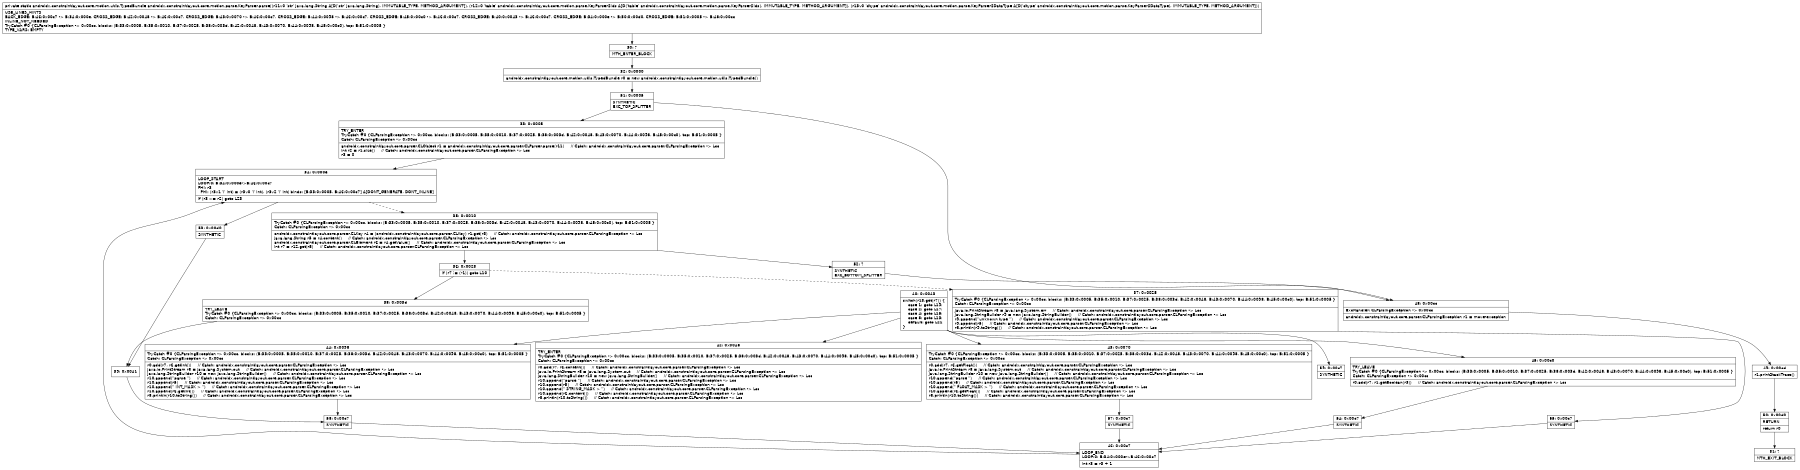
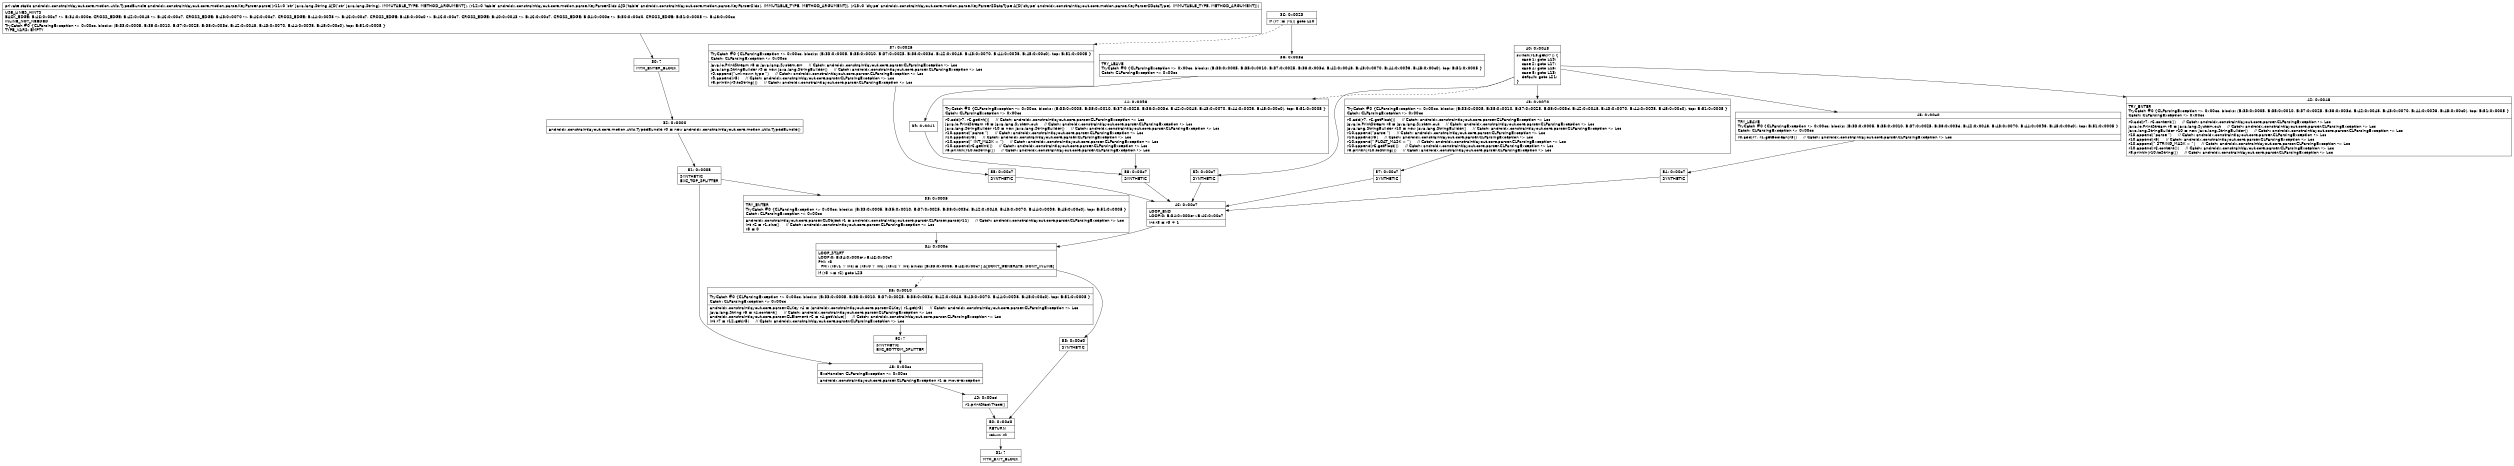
edge "59: 0x00c7" -> "46: 0x00c7": added
edge "35: 0x0010" -> "36: 0x0023": removed
edge "53: 0x00d0" -> "39: 0x0041": now "53: 0x00d0" -> "50: 0x00d0"
edge "40: 0x0043" -> "44: 0x0098": style solid -> dashed
